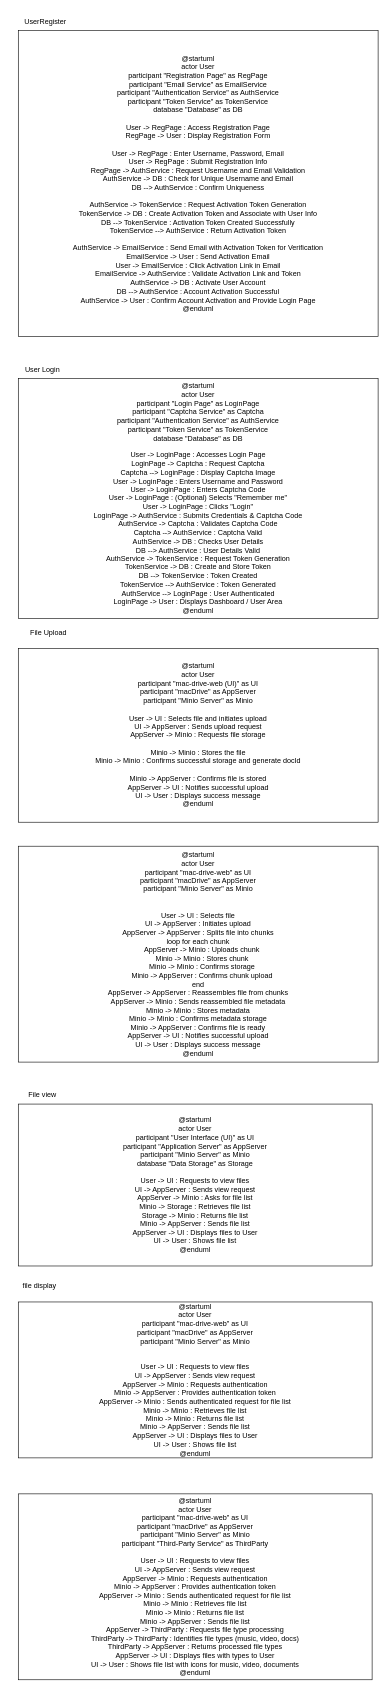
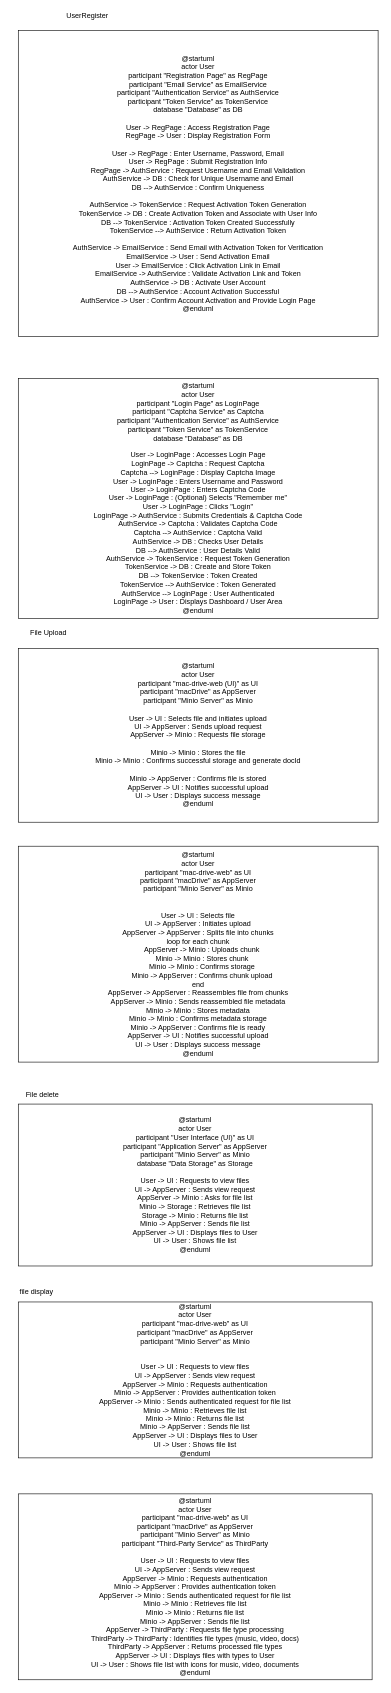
node "UserRegister": moved (45, 21) -> (87, 15)
node "User Login": removed
node "File view": label "File view" -> "File delete"
node "file display": moved (39, 1286) -> (36, 1292)
